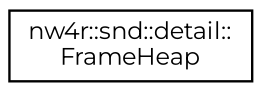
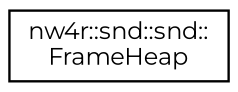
node "nw4r::snd::detail:: FrameHeap": label "nw4r::snd::detail:: FrameHeap" -> "nw4r::snd::snd:: FrameHeap"
